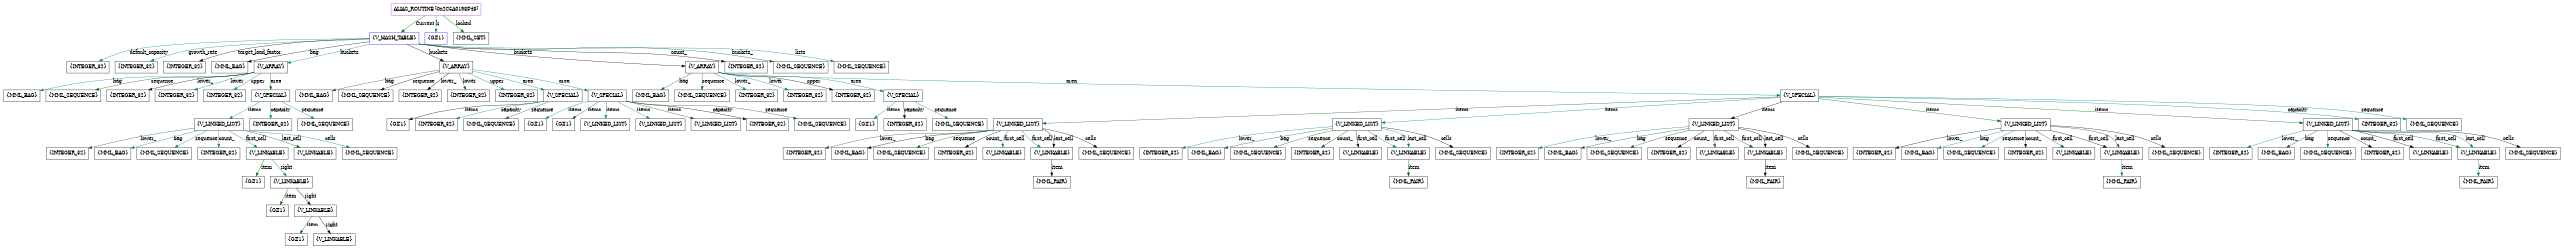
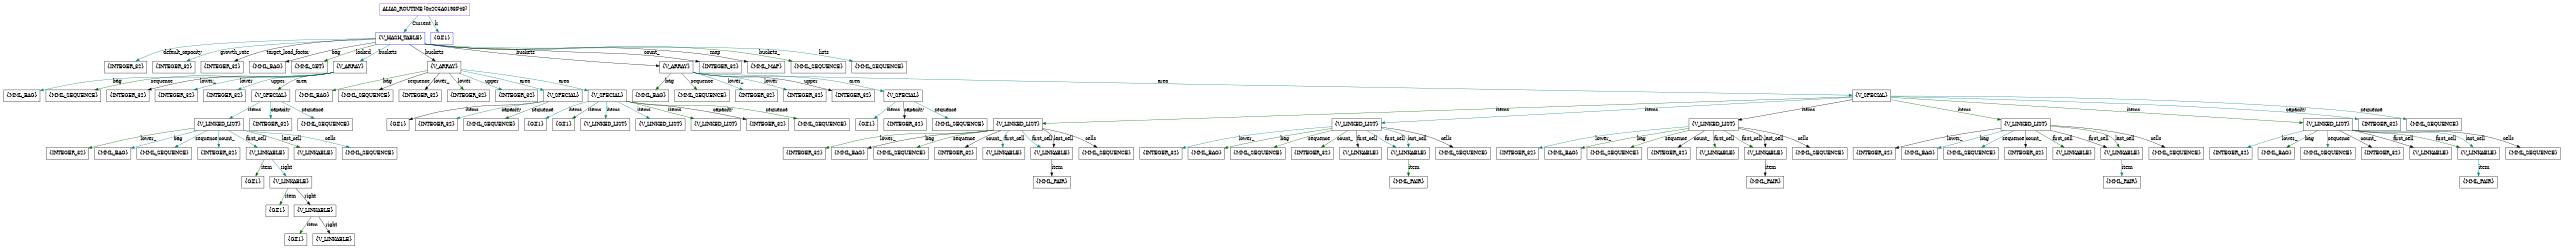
edge "ALIAS_ROUTINE [0x2C5A0198F48]" -> "{V_HASH_TABLE}": color darkgreen -> teal
edge "ALIAS_ROUTINE [0x2C5A0198F48]" -> "{MML_SET}": now "{V_HASH_TABLE}" -> "{MML_SET}"
node "{MML_MAP}": added
